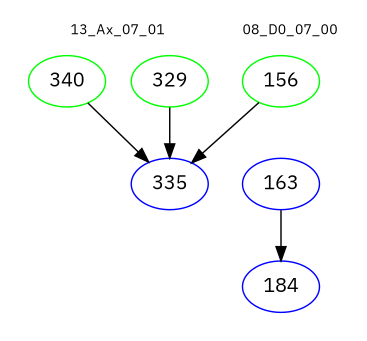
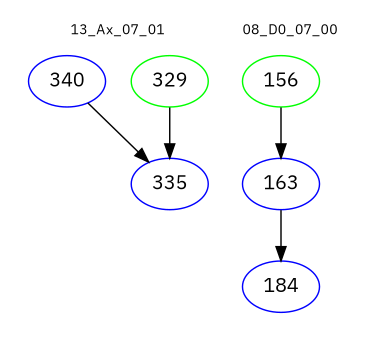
node "340": color green -> blue
edge "156" -> "335": now "156" -> "163"
